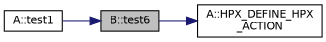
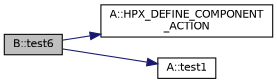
edge "A::test1" -> "B::test6": reversed
node "A::HPX_DEFINE_HPX _ACTION": label "A::HPX_DEFINE_HPX _ACTION" -> "A::HPX_DEFINE_COMPONENT _ACTION"
